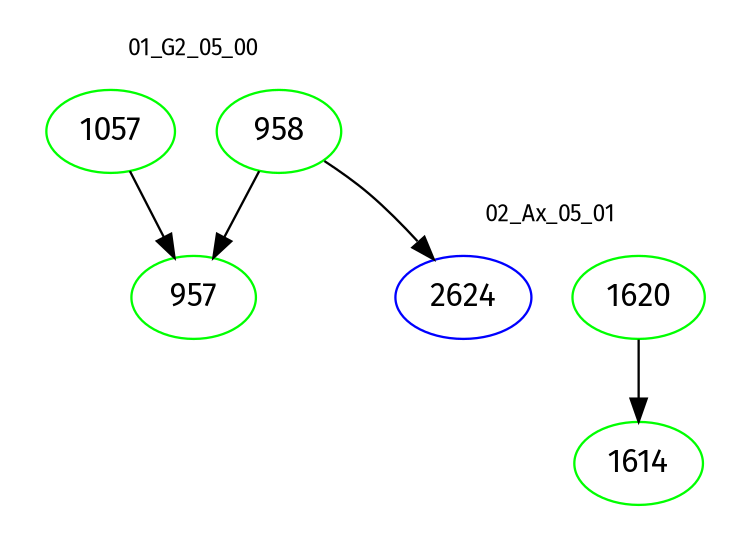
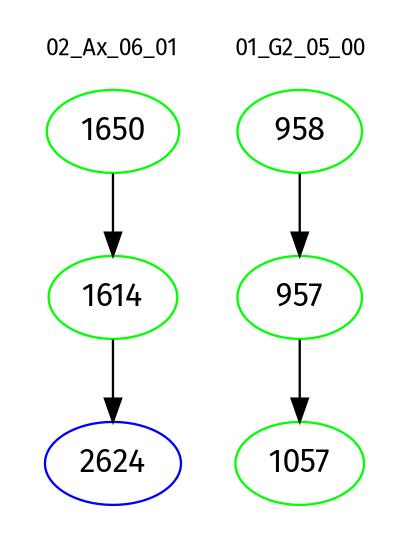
edge "1057" -> "957": reversed
cluster "02_Ax_05_01": label "02_Ax_05_01" -> "02_Ax_06_01"
edge "958" -> "2624": now "1614" -> "2624"
node "1620": label "1620" -> "1650"
